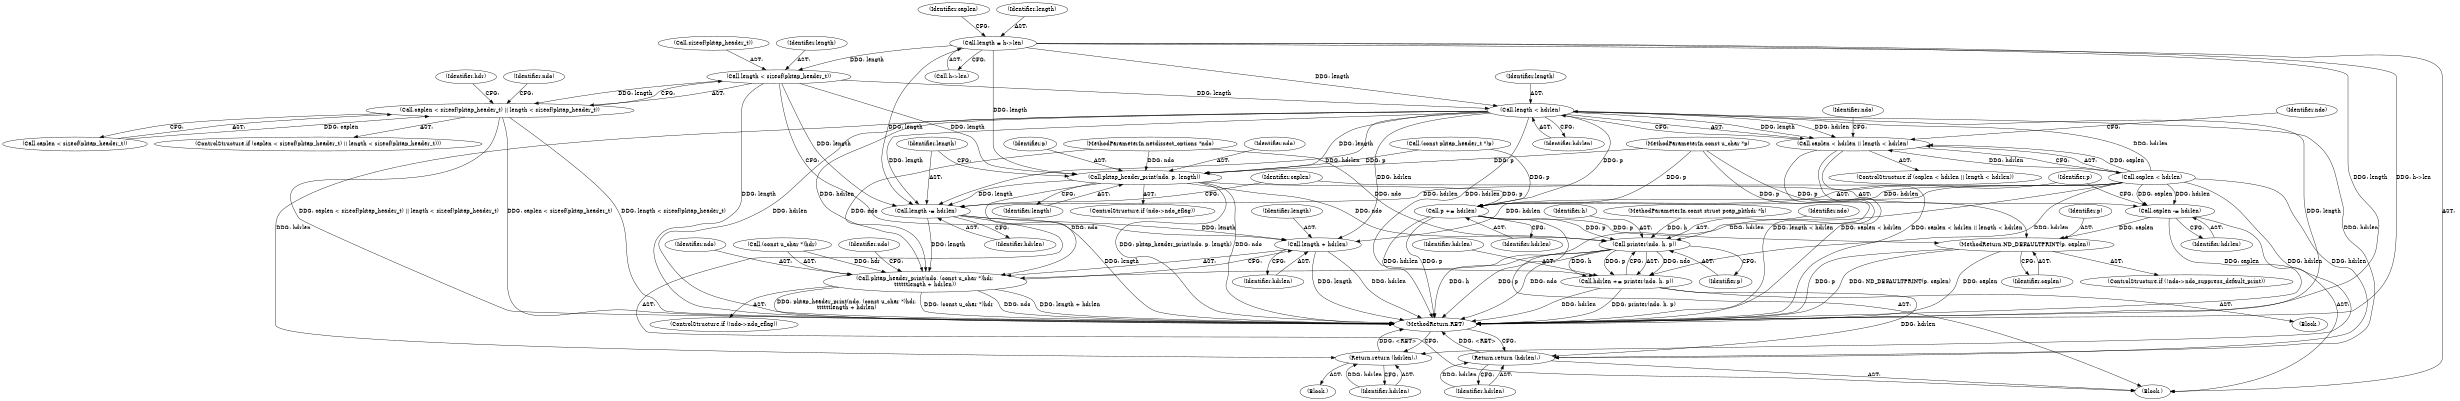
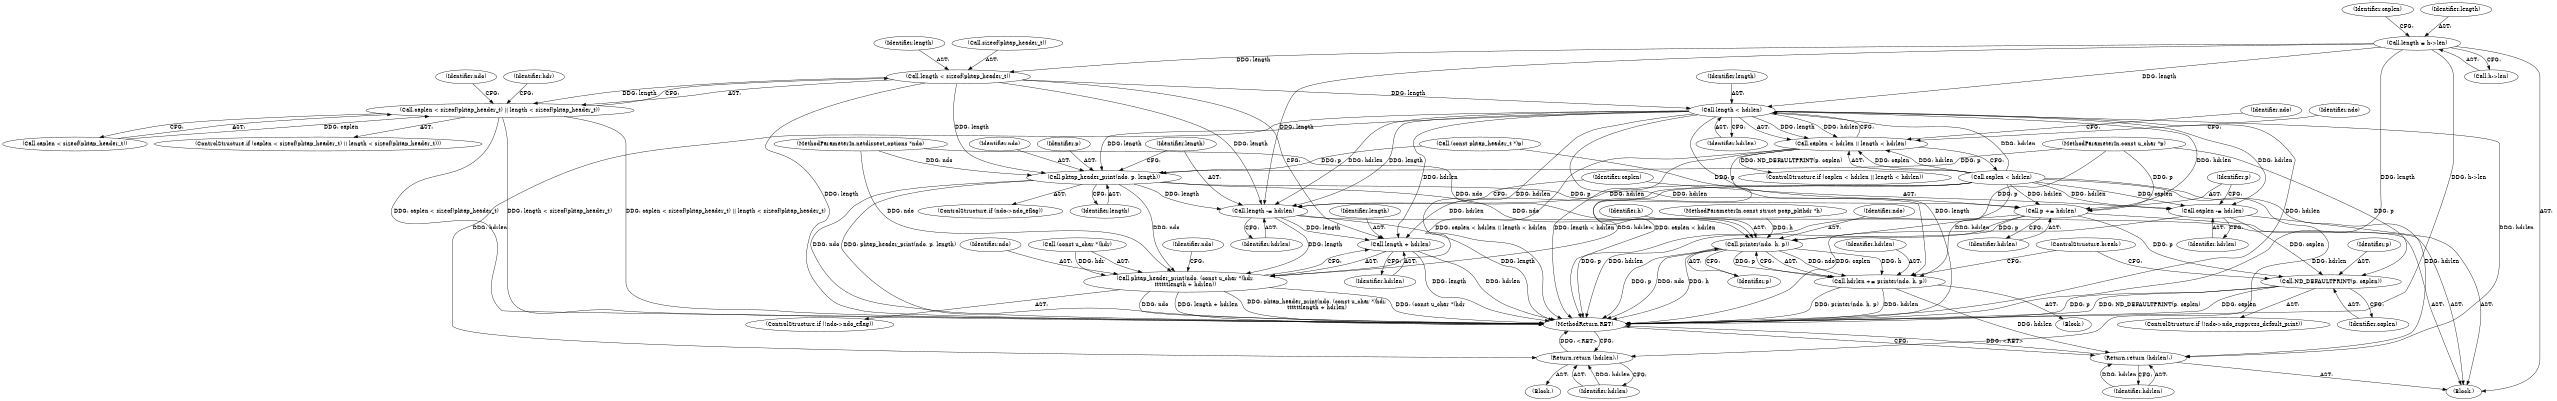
edge "(Call,length < hdrlen)" -> "(Call,caplen -= hdrlen)": added, label "DDG: hdrlen"
edge "(Call,length = h->len)" -> "(Call,pktap_header_print(ndo, p, length))": removed, label "DDG: length"
edge "(Call,length < hdrlen)" -> "(Call,p += hdrlen)": label "DDG: p" -> "DDG: hdrlen"
edge "(Call,caplen < hdrlen || length < hdrlen)" -> "(ControlStructure,if (caplen < hdrlen || length < hdrlen))": label "AST: " -> "DDG: ND_DEFAULTPRINT(p, caplen)"
node "(MethodReturn,ND_DEFAULTPRINT(p, caplen))": label "(MethodReturn,ND_DEFAULTPRINT(p, caplen))" -> "(Call,ND_DEFAULTPRINT(p, caplen))"
node "(ControlStructure,break;)": added
